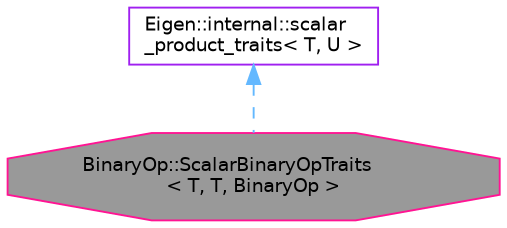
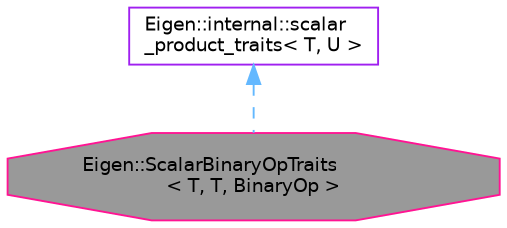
node "BinaryOp::ScalarBinaryOpTraits < T, T, BinaryOp >": label "BinaryOp::ScalarBinaryOpTraits < T, T, BinaryOp >" -> "Eigen::ScalarBinaryOpTraits < T, T, BinaryOp >"
